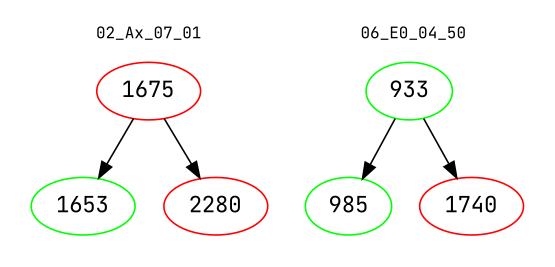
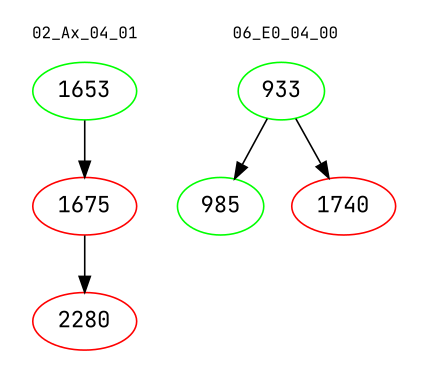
cluster "02_Ax_07_01": label "02_Ax_07_01" -> "02_Ax_04_01"
cluster "06_E0_04_50": label "06_E0_04_50" -> "06_E0_04_00"
edge "1675" -> "1653": reversed
